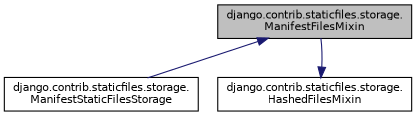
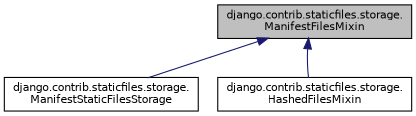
edge "django.contrib.staticfiles.storage. ManifestFilesMixin" -> "django.contrib.staticfiles.storage. HashedFilesMixin": reversed
